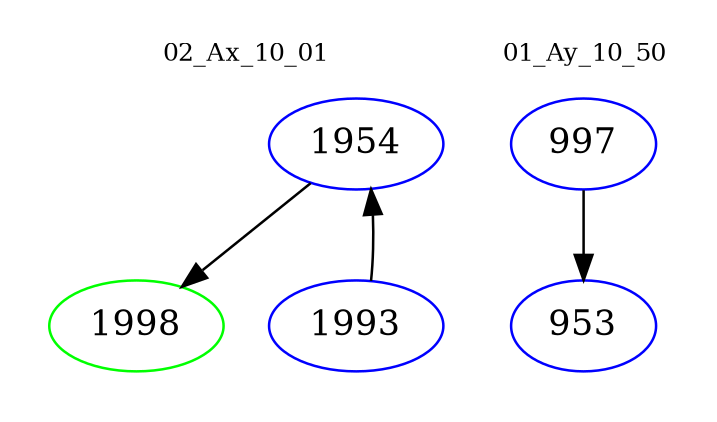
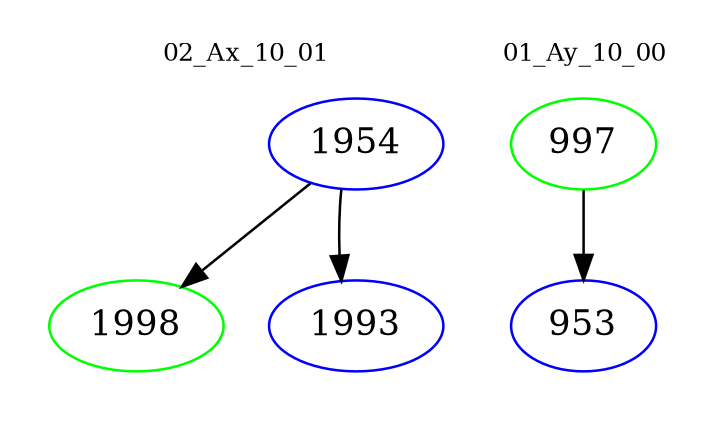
cluster "01_Ay_10_50": label "01_Ay_10_50" -> "01_Ay_10_00"
node "997": color blue -> green
edge "1993" -> "1954": reversed
